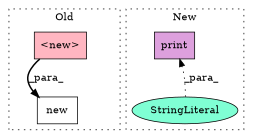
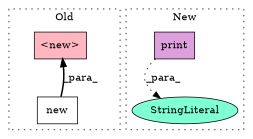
edge "<new>" -> "new": reversed
edge "StringLiteral" -> "print": reversed
